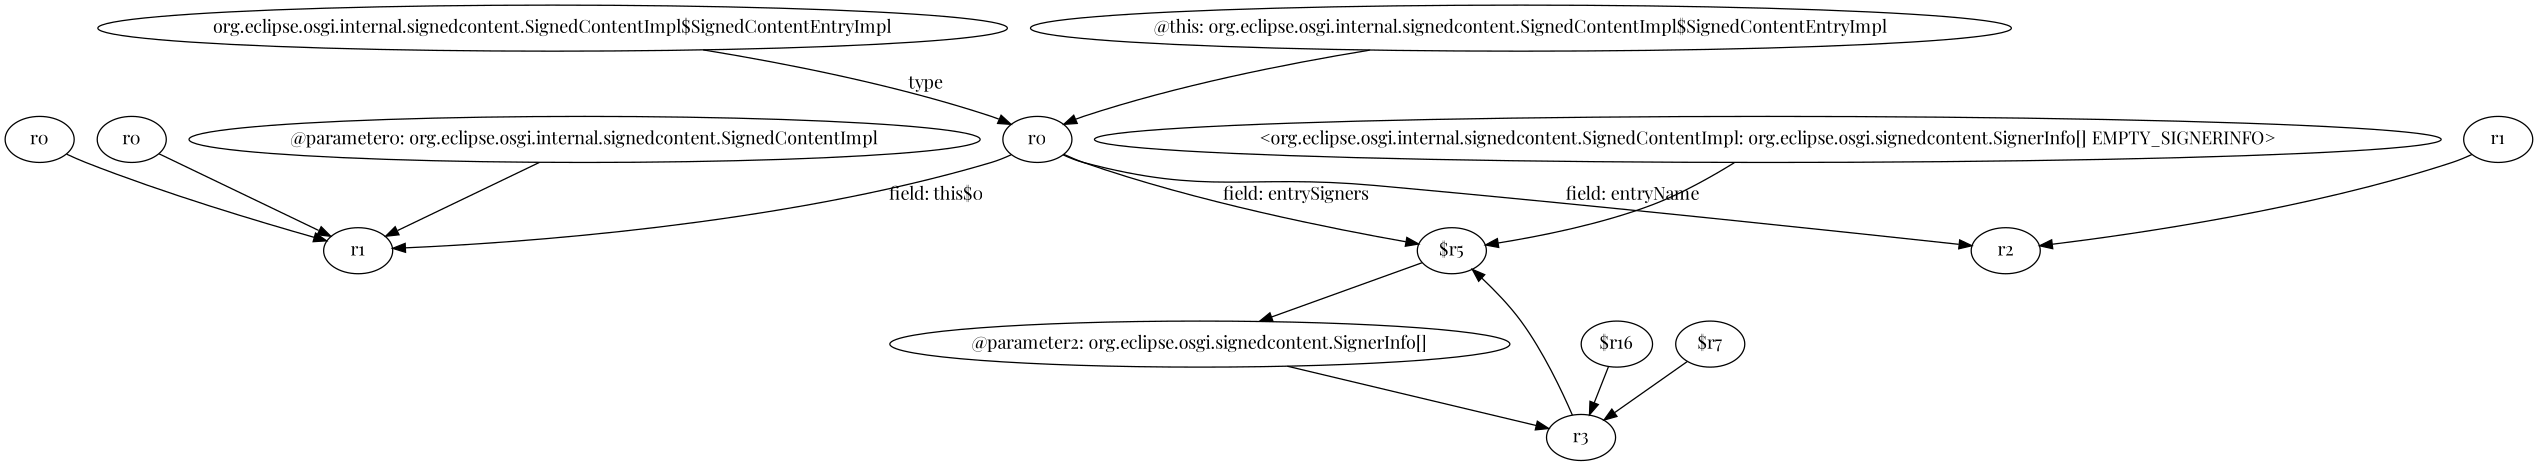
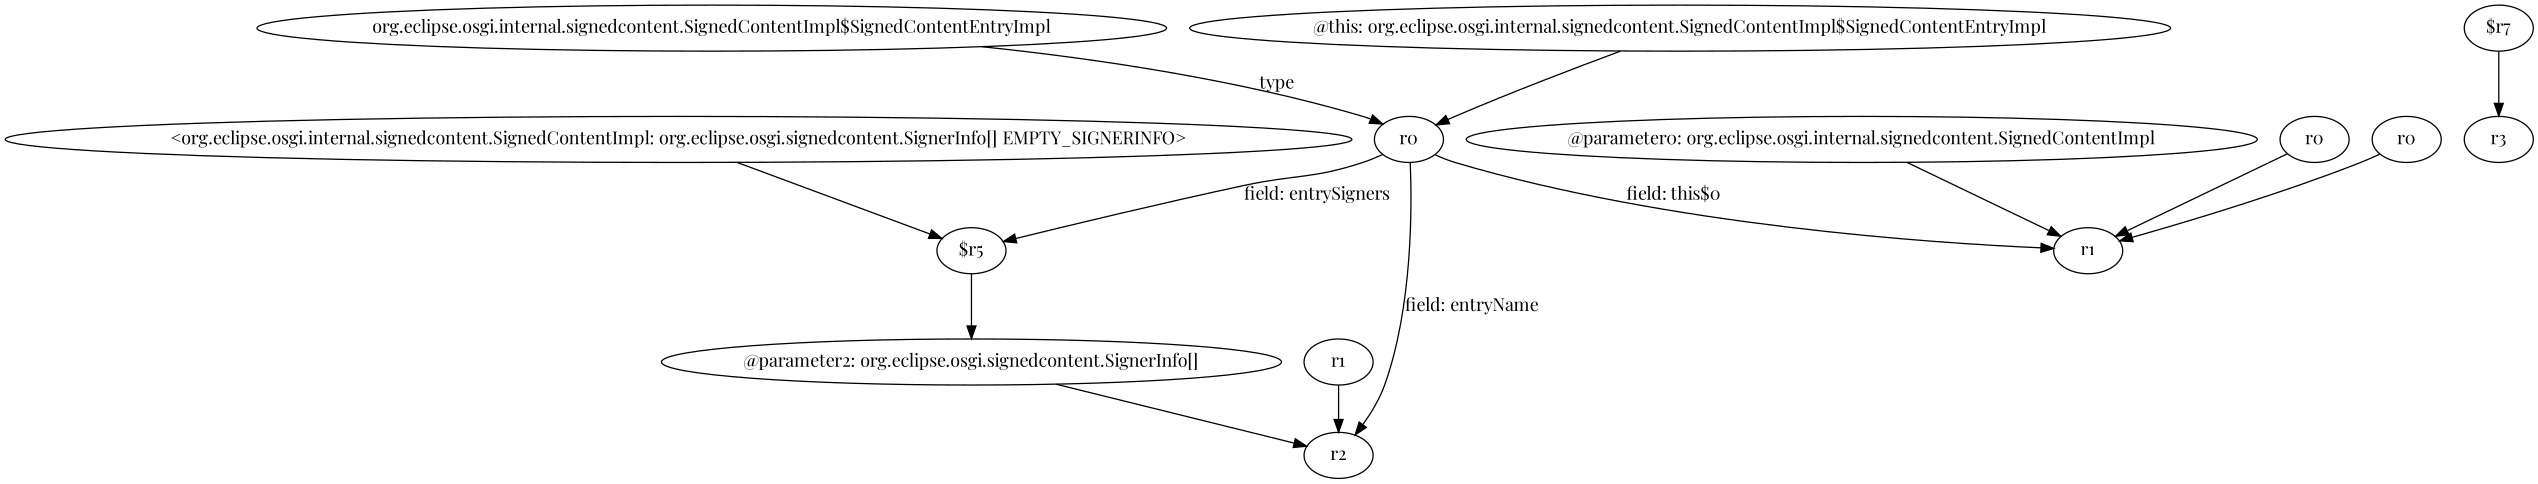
edge "r3" -> "$r5": removed
node "$r16": removed
edge "@parameter2: org.eclipse.osgi.signedcontent.SignerInfo[]" -> "r3": now "@parameter2: org.eclipse.osgi.signedcontent.SignerInfo[]" -> "r2"
